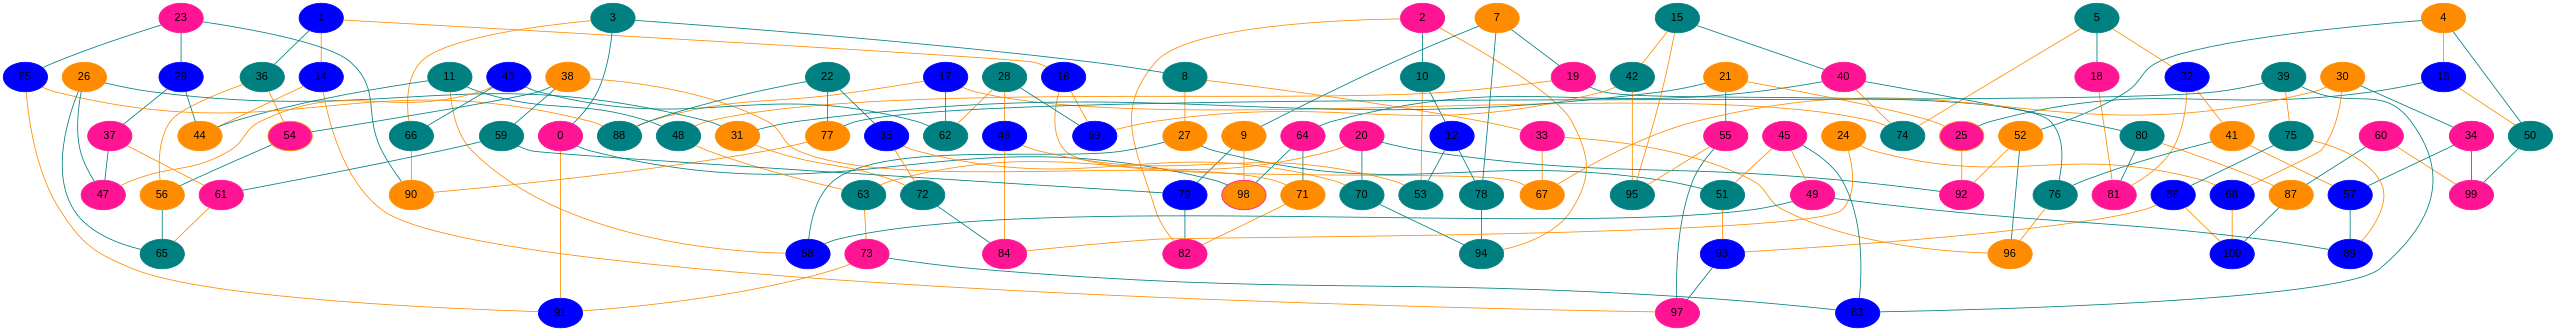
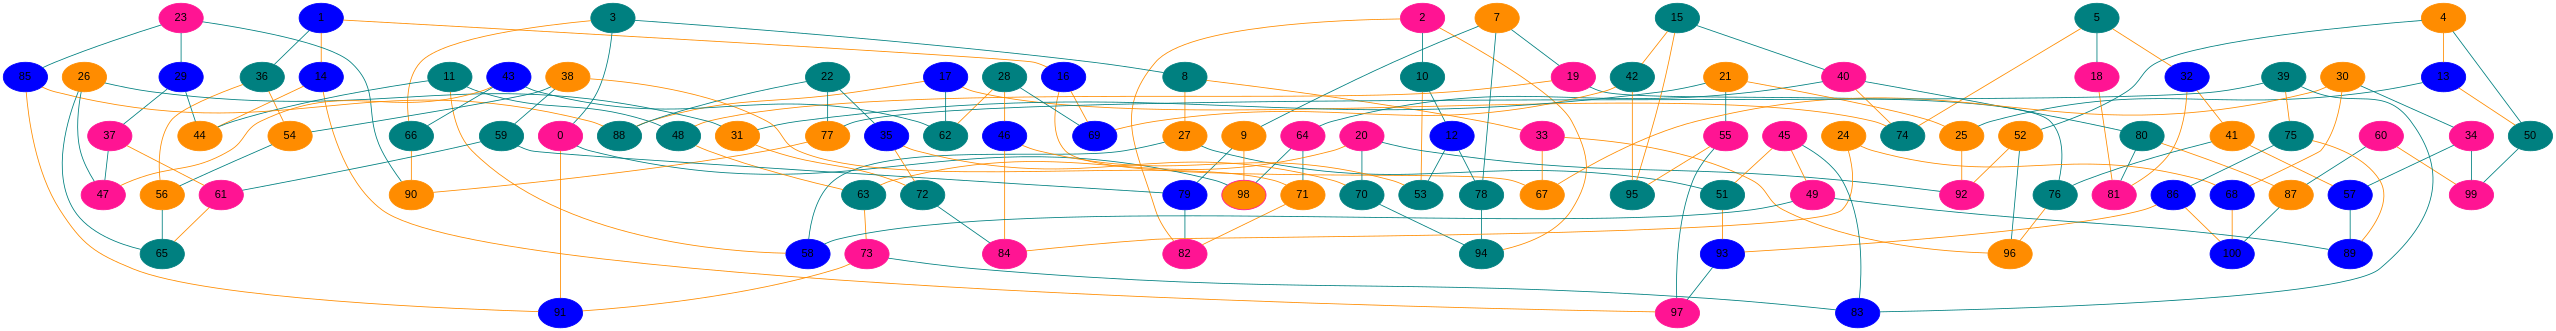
node "54": fillcolor deeppink -> darkorange
node "25": fillcolor deeppink -> darkorange
